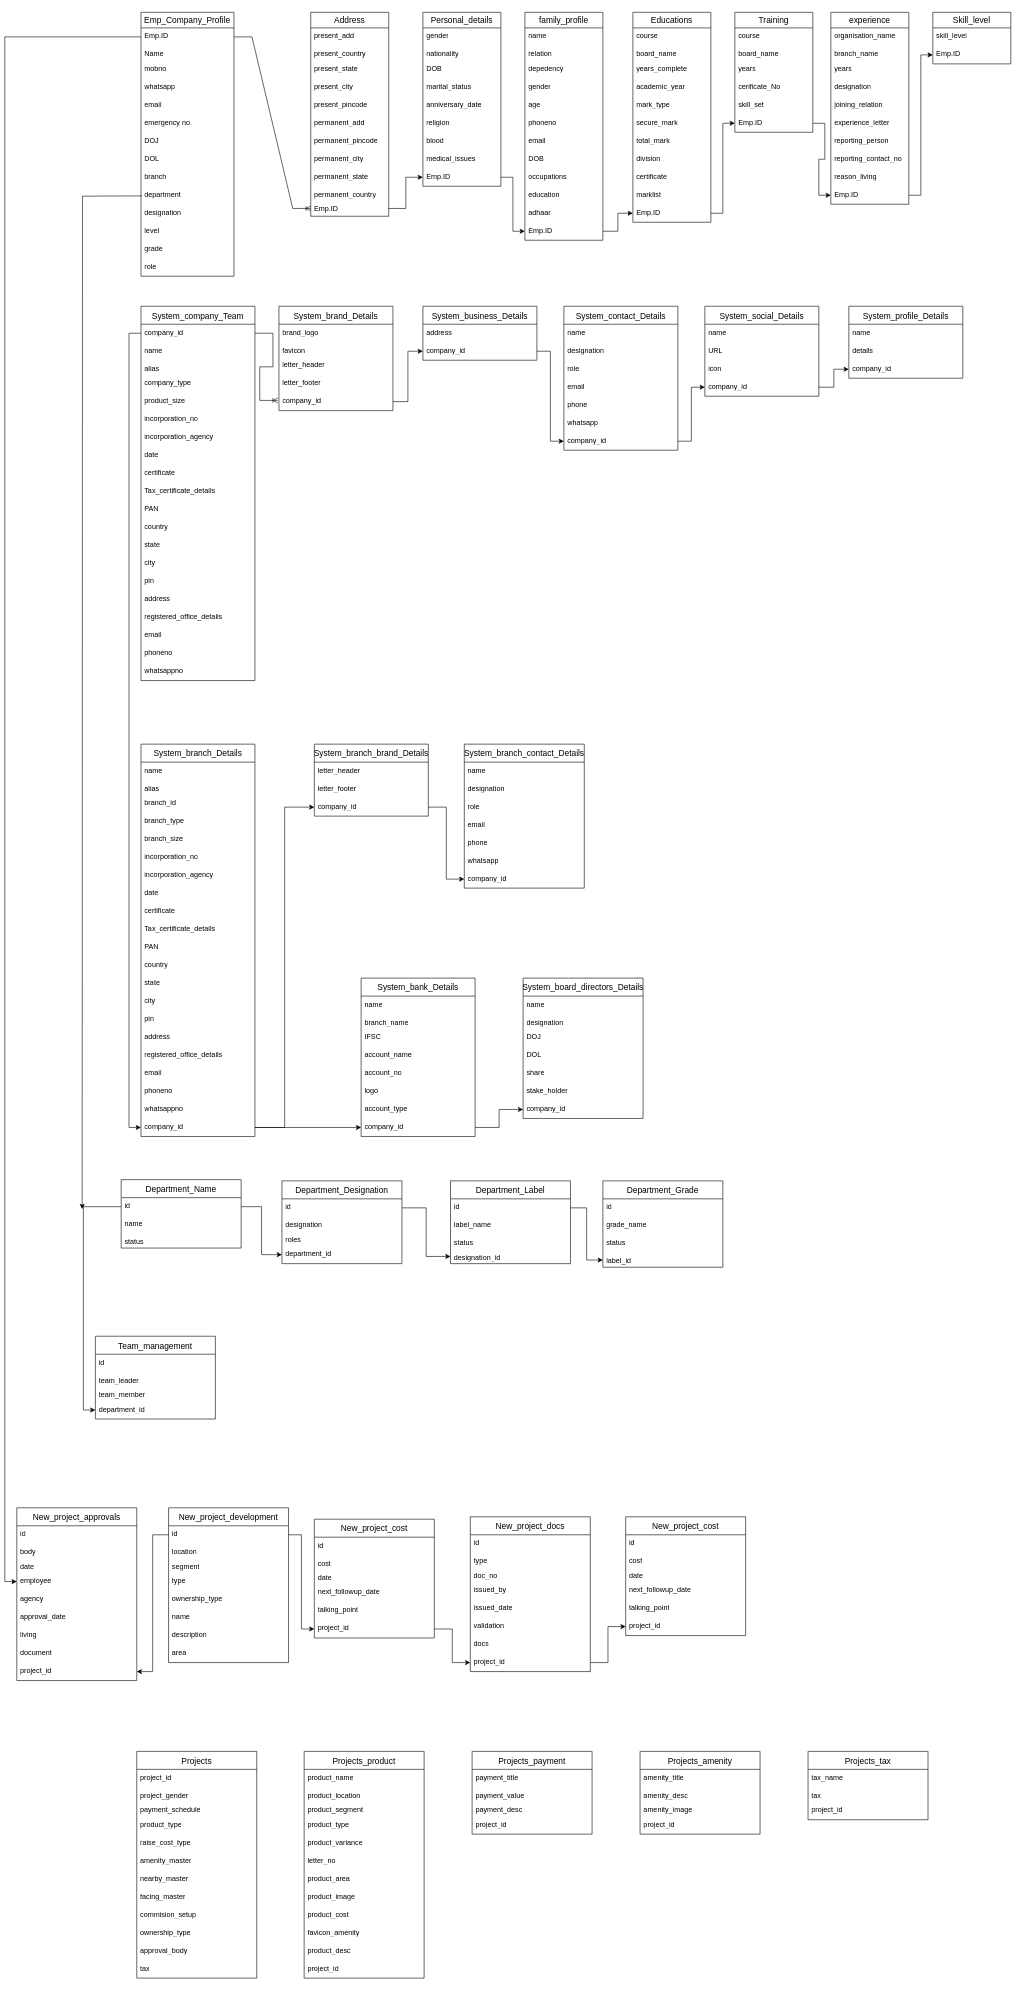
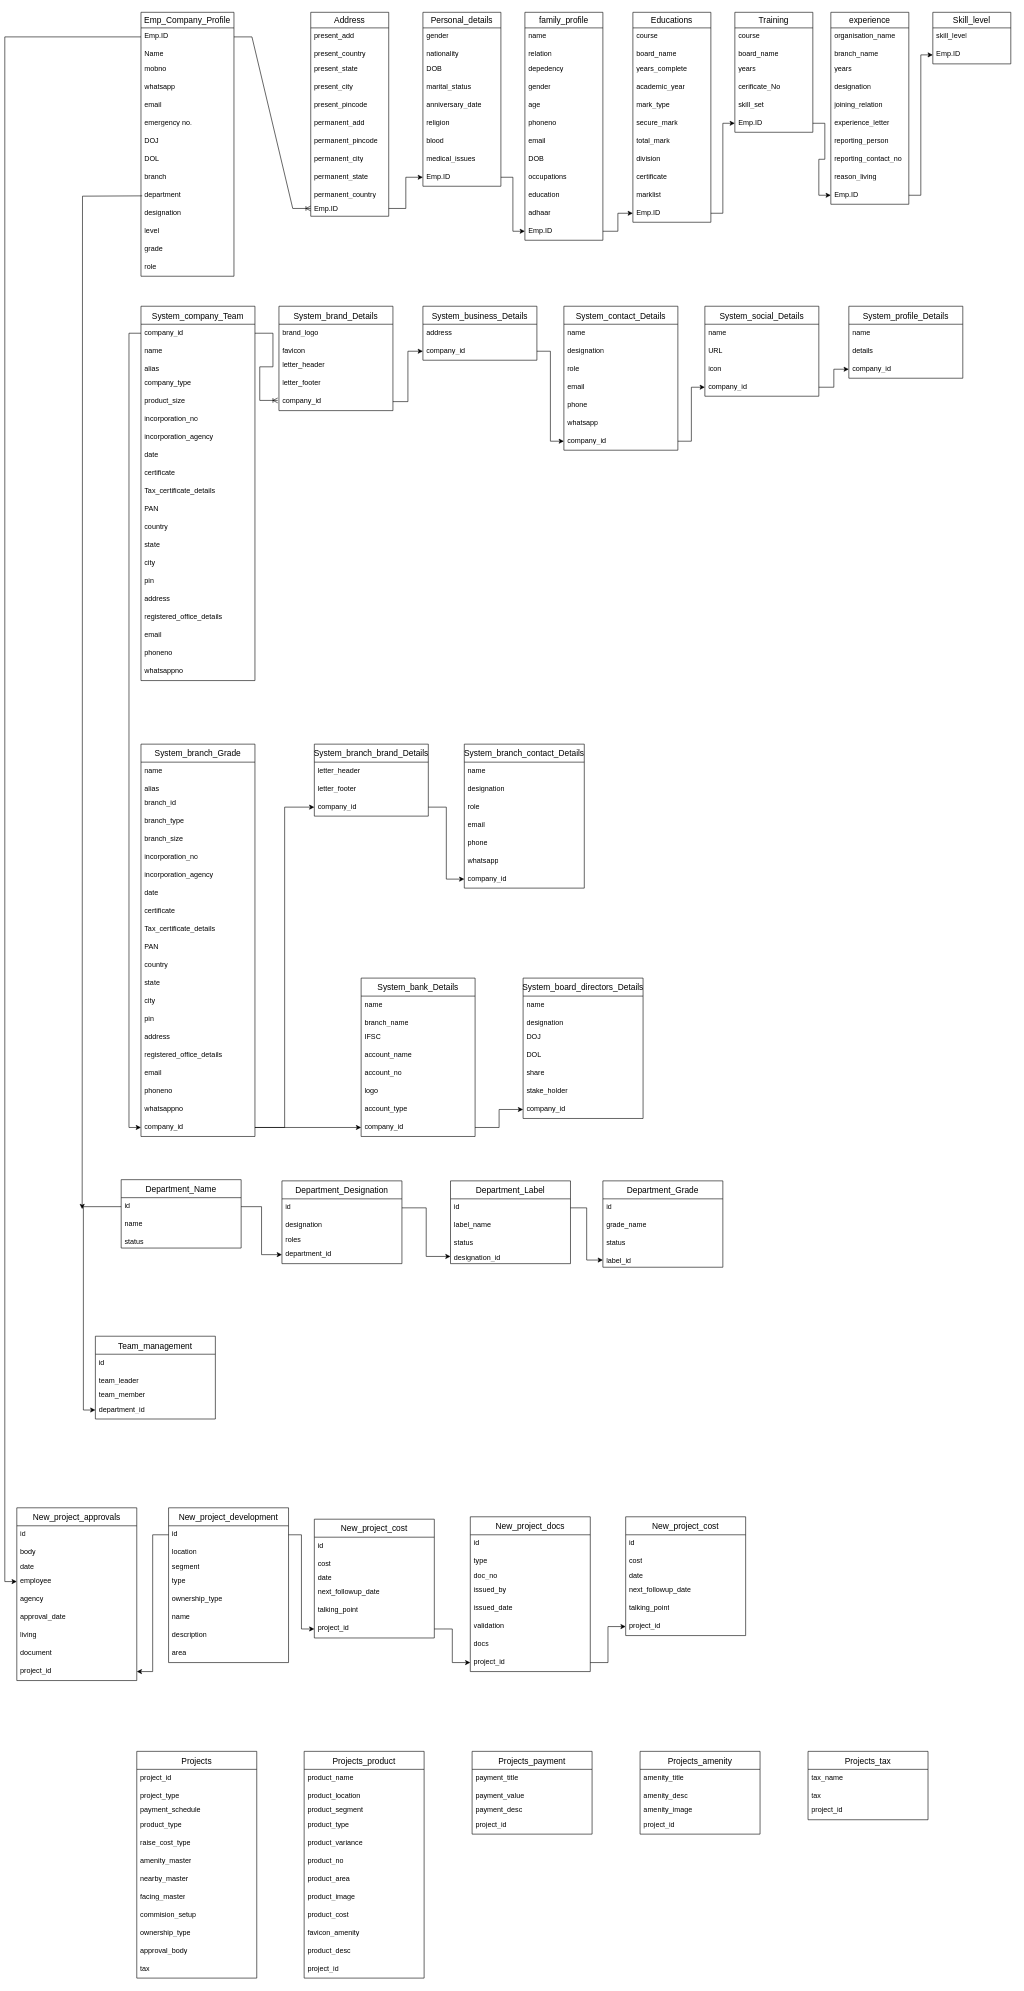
node "System_branch_Details": label "System_branch_Details" -> "System_branch_Grade"
node "project_gender": label "project_gender" -> "project_type"
node "letter_no": label "letter_no" -> "product_no"
